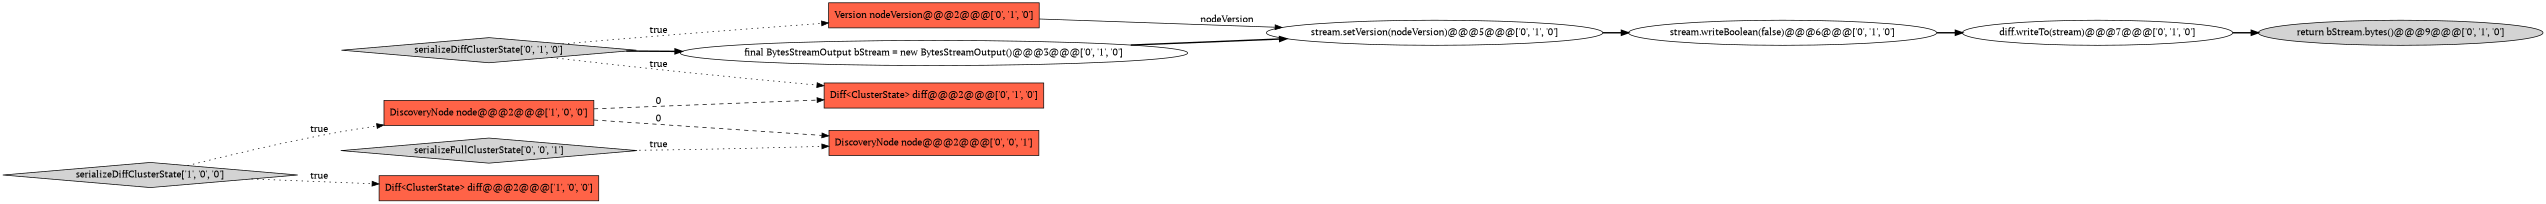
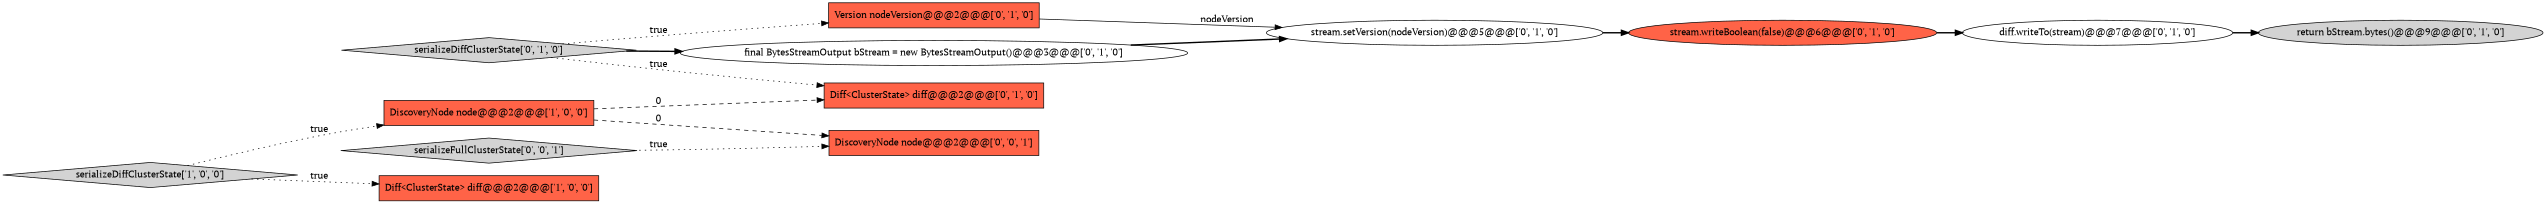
node "stream.writeBoolean(false)@@@6@@@['0', '1', '0']": fillcolor white -> tomato
